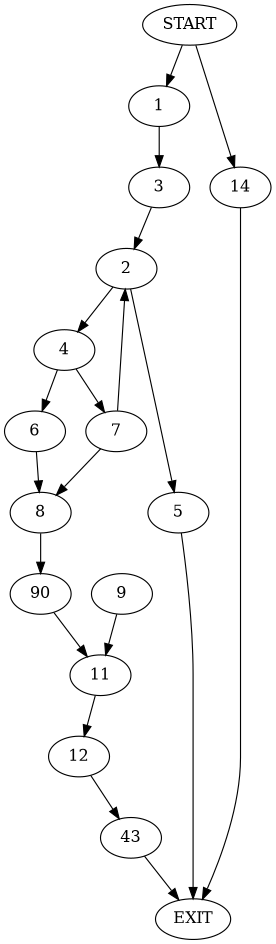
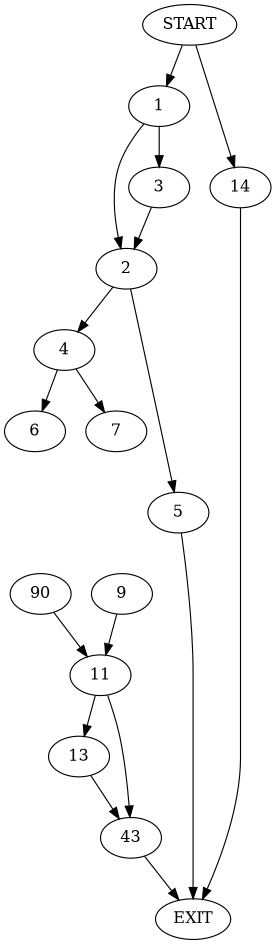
edge "7" -> "2": now "1" -> "2"
node "8": removed
edge "11" -> "43": added
node "12": label "12" -> "13"
